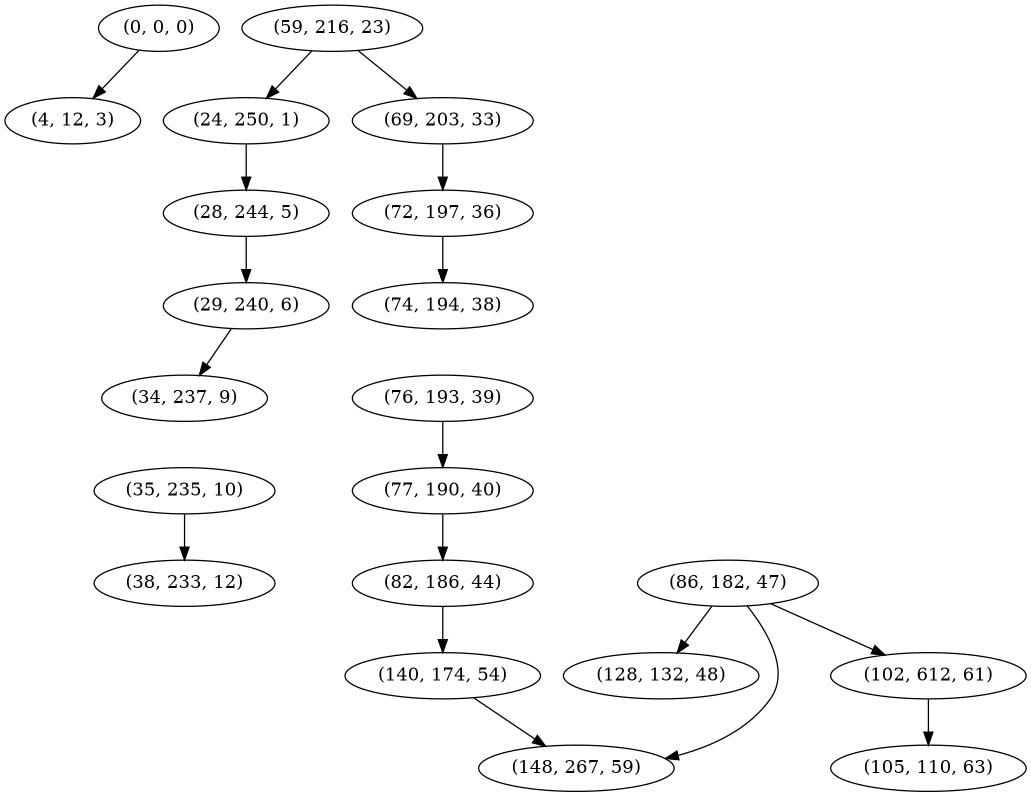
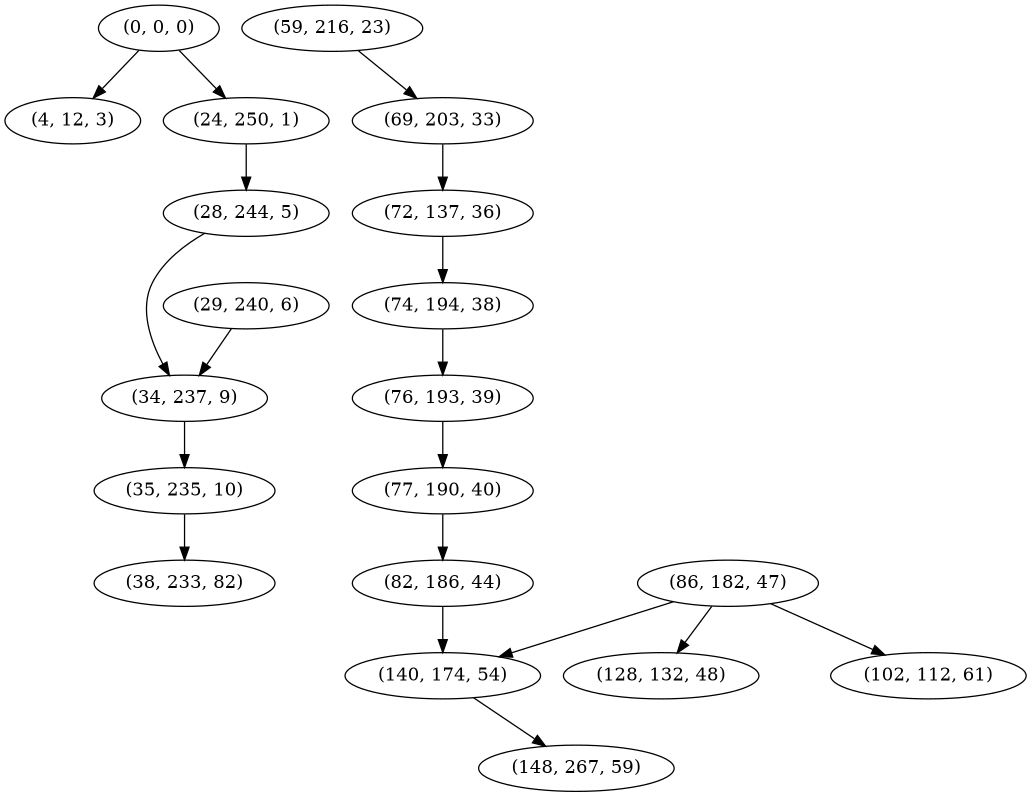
edge "(59, 216, 23)" -> "(24, 250, 1)": now "(0, 0, 0)" -> "(24, 250, 1)"
node "(72, 197, 36)": label "(72, 197, 36)" -> "(72, 137, 36)"
edge "(28, 244, 5)" -> "(29, 240, 6)": now "(28, 244, 5)" -> "(34, 237, 9)"
edge "(74, 194, 38)" -> "(76, 193, 39)": added
edge "(34, 237, 9)" -> "(35, 235, 10)": added
node "(38, 233, 12)": label "(38, 233, 12)" -> "(38, 233, 82)"
node "(102, 612, 61)": label "(102, 612, 61)" -> "(102, 112, 61)"
edge "(86, 182, 47)" -> "(148, 267, 59)": now "(86, 182, 47)" -> "(140, 174, 54)"
node "(105, 110, 63)": removed
